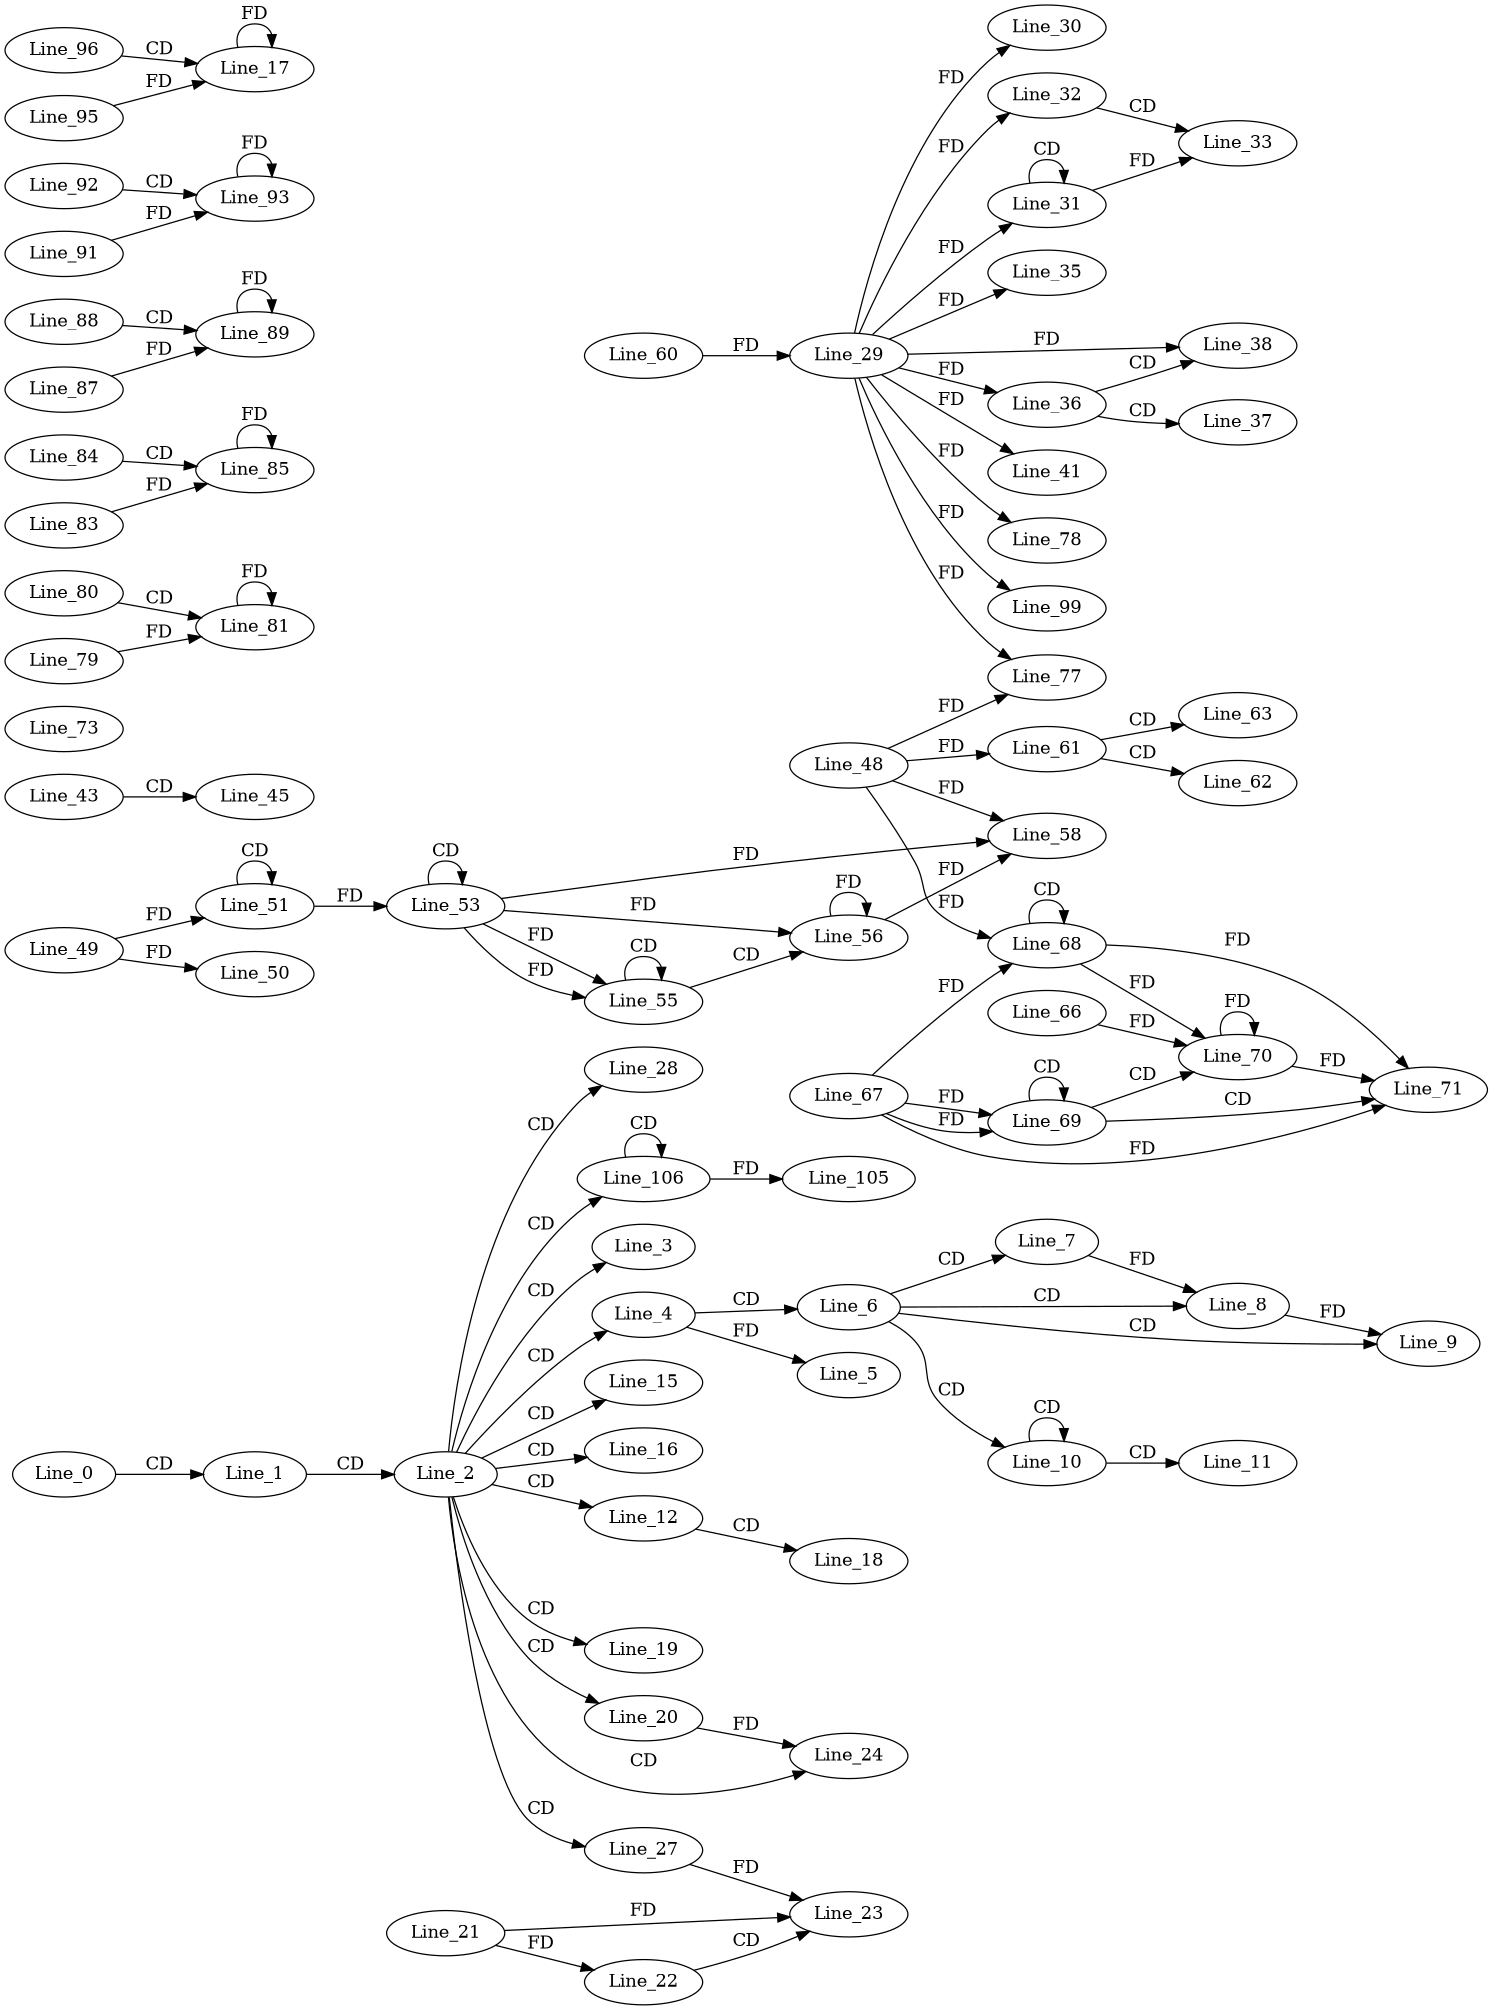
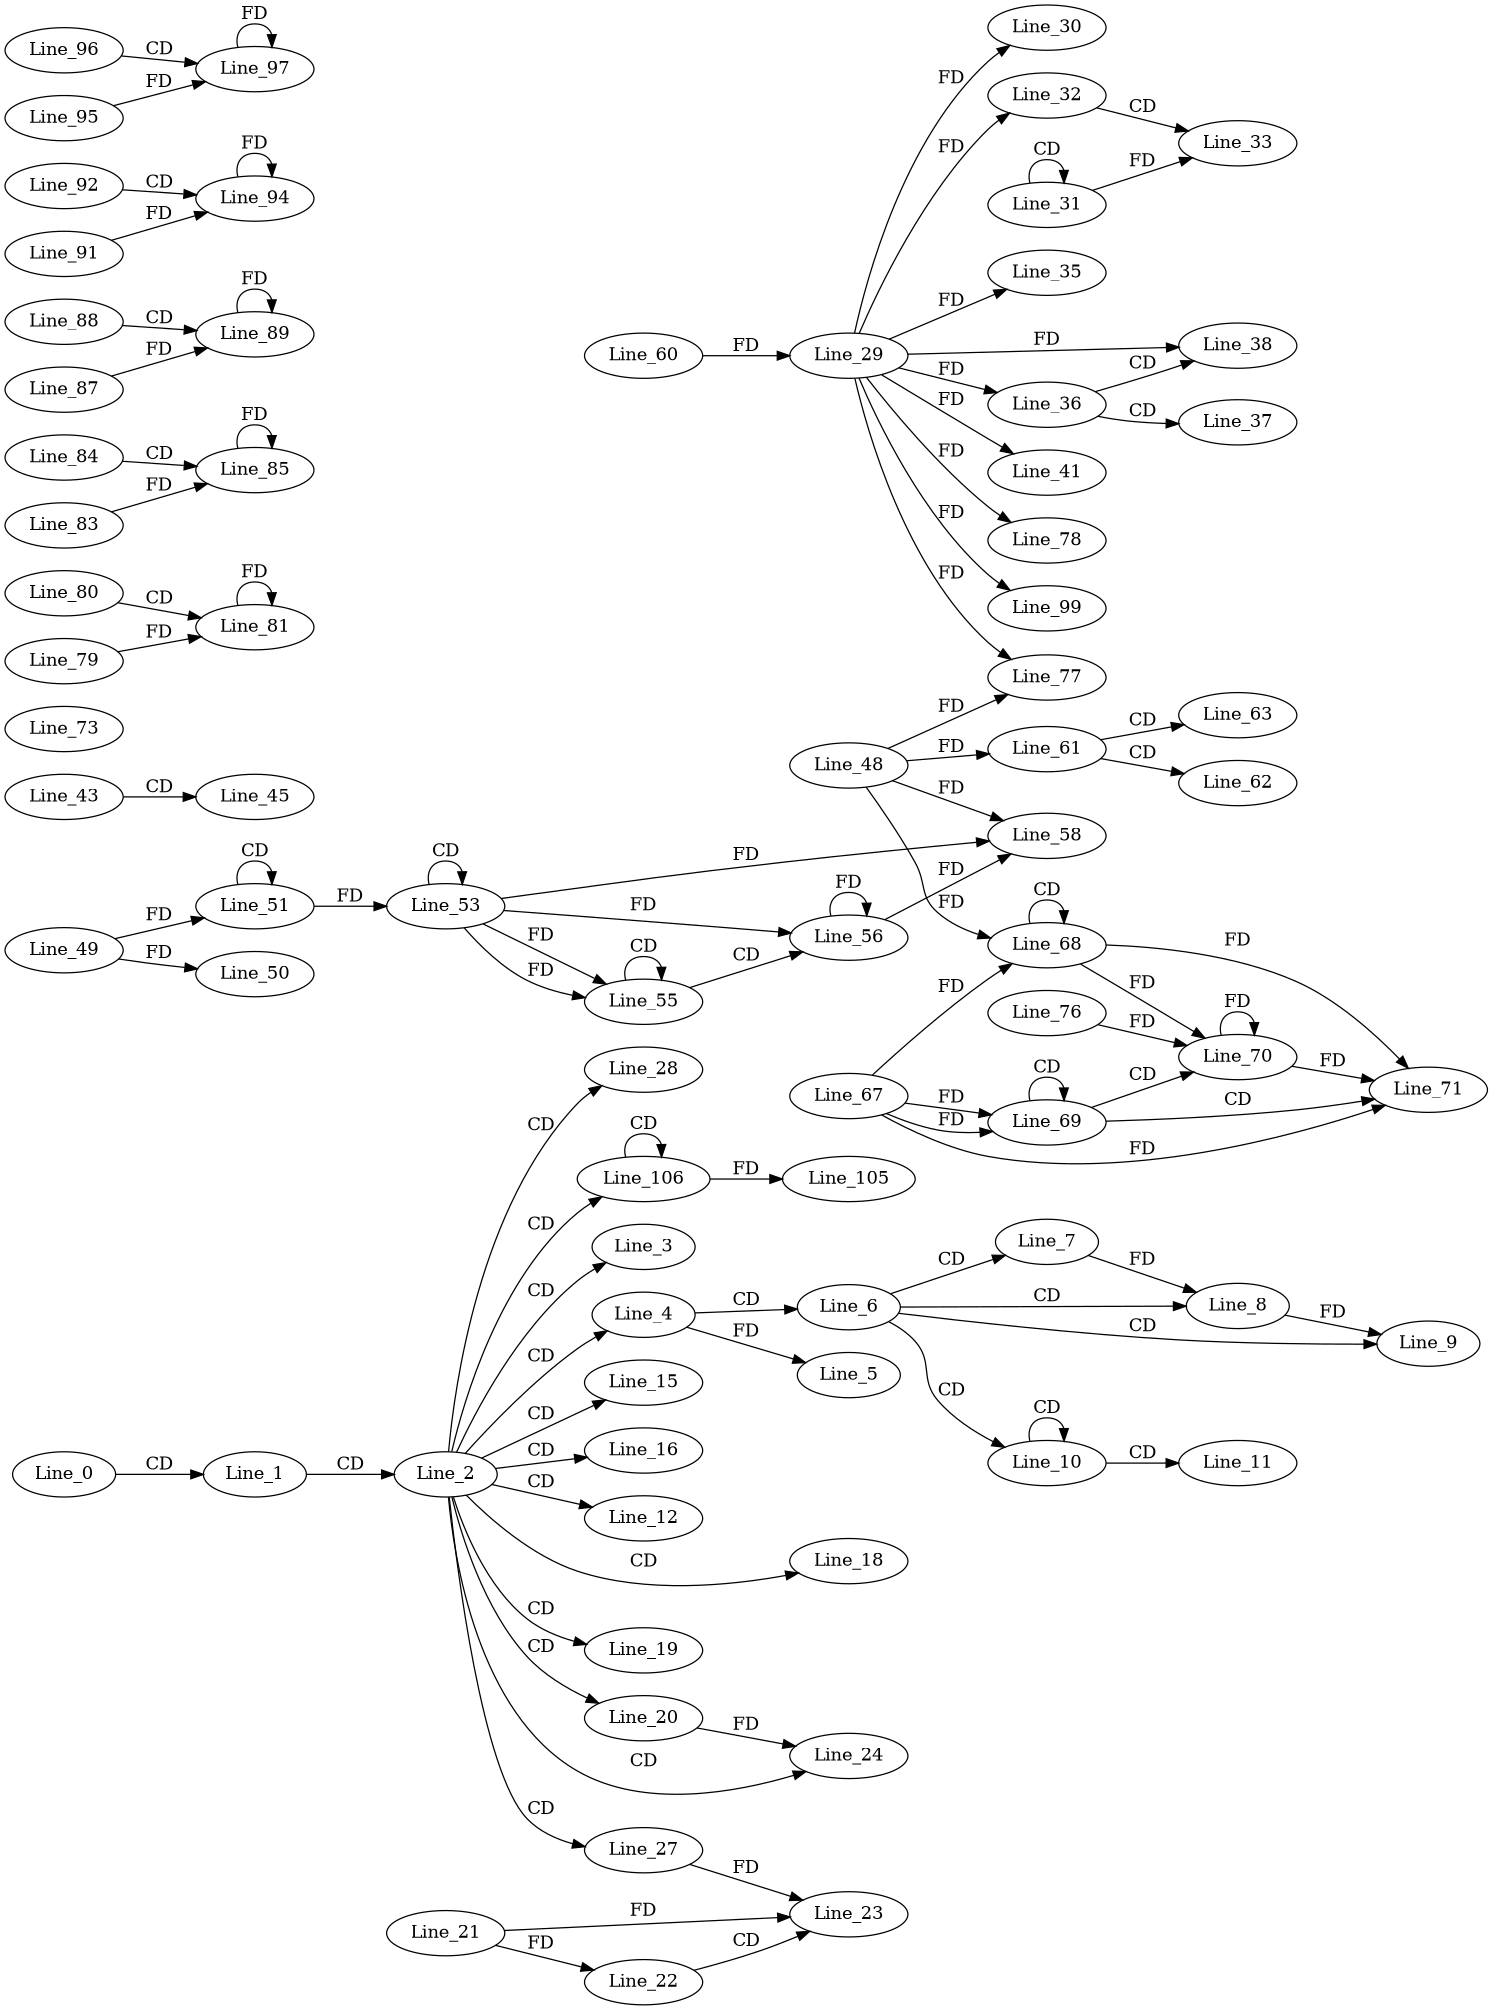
node "Line_17": label "Line_17" -> "Line_97"
node "Line_93": label "Line_93" -> "Line_94"
edge "Line_29" -> "Line_31": removed, label "FD"
node "Line_66": label "Line_66" -> "Line_76"
edge "Line_12" -> "Line_18": now "Line_2" -> "Line_18"
